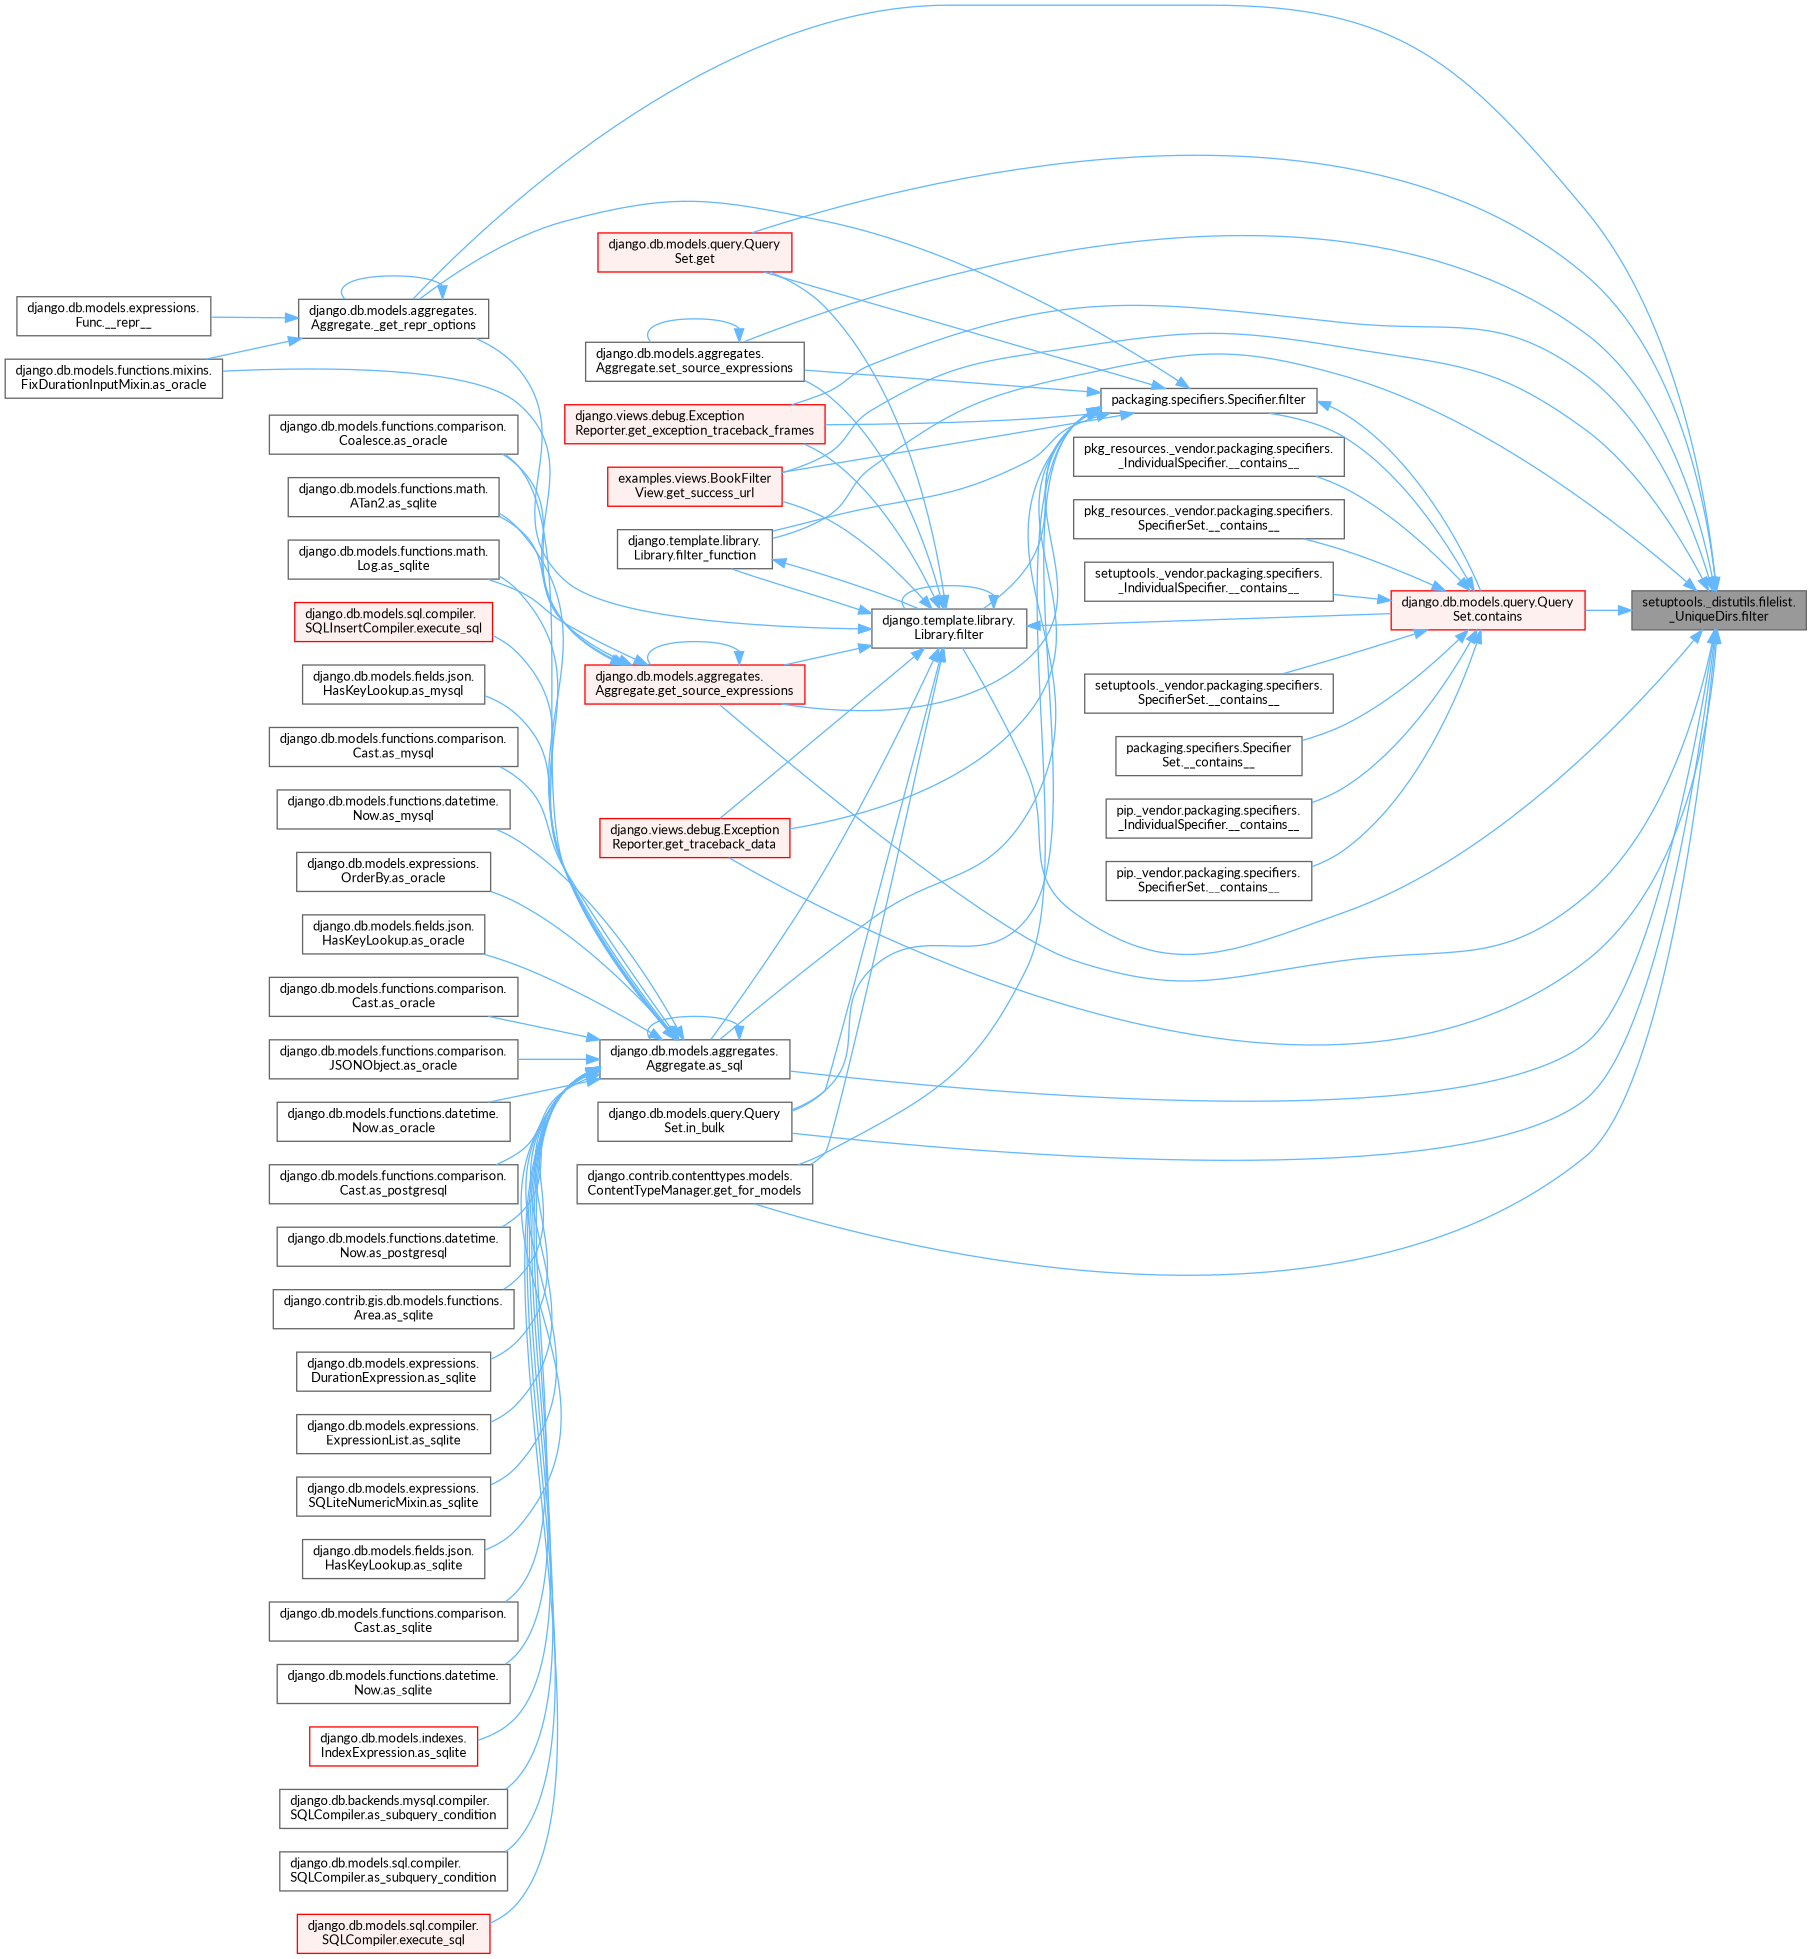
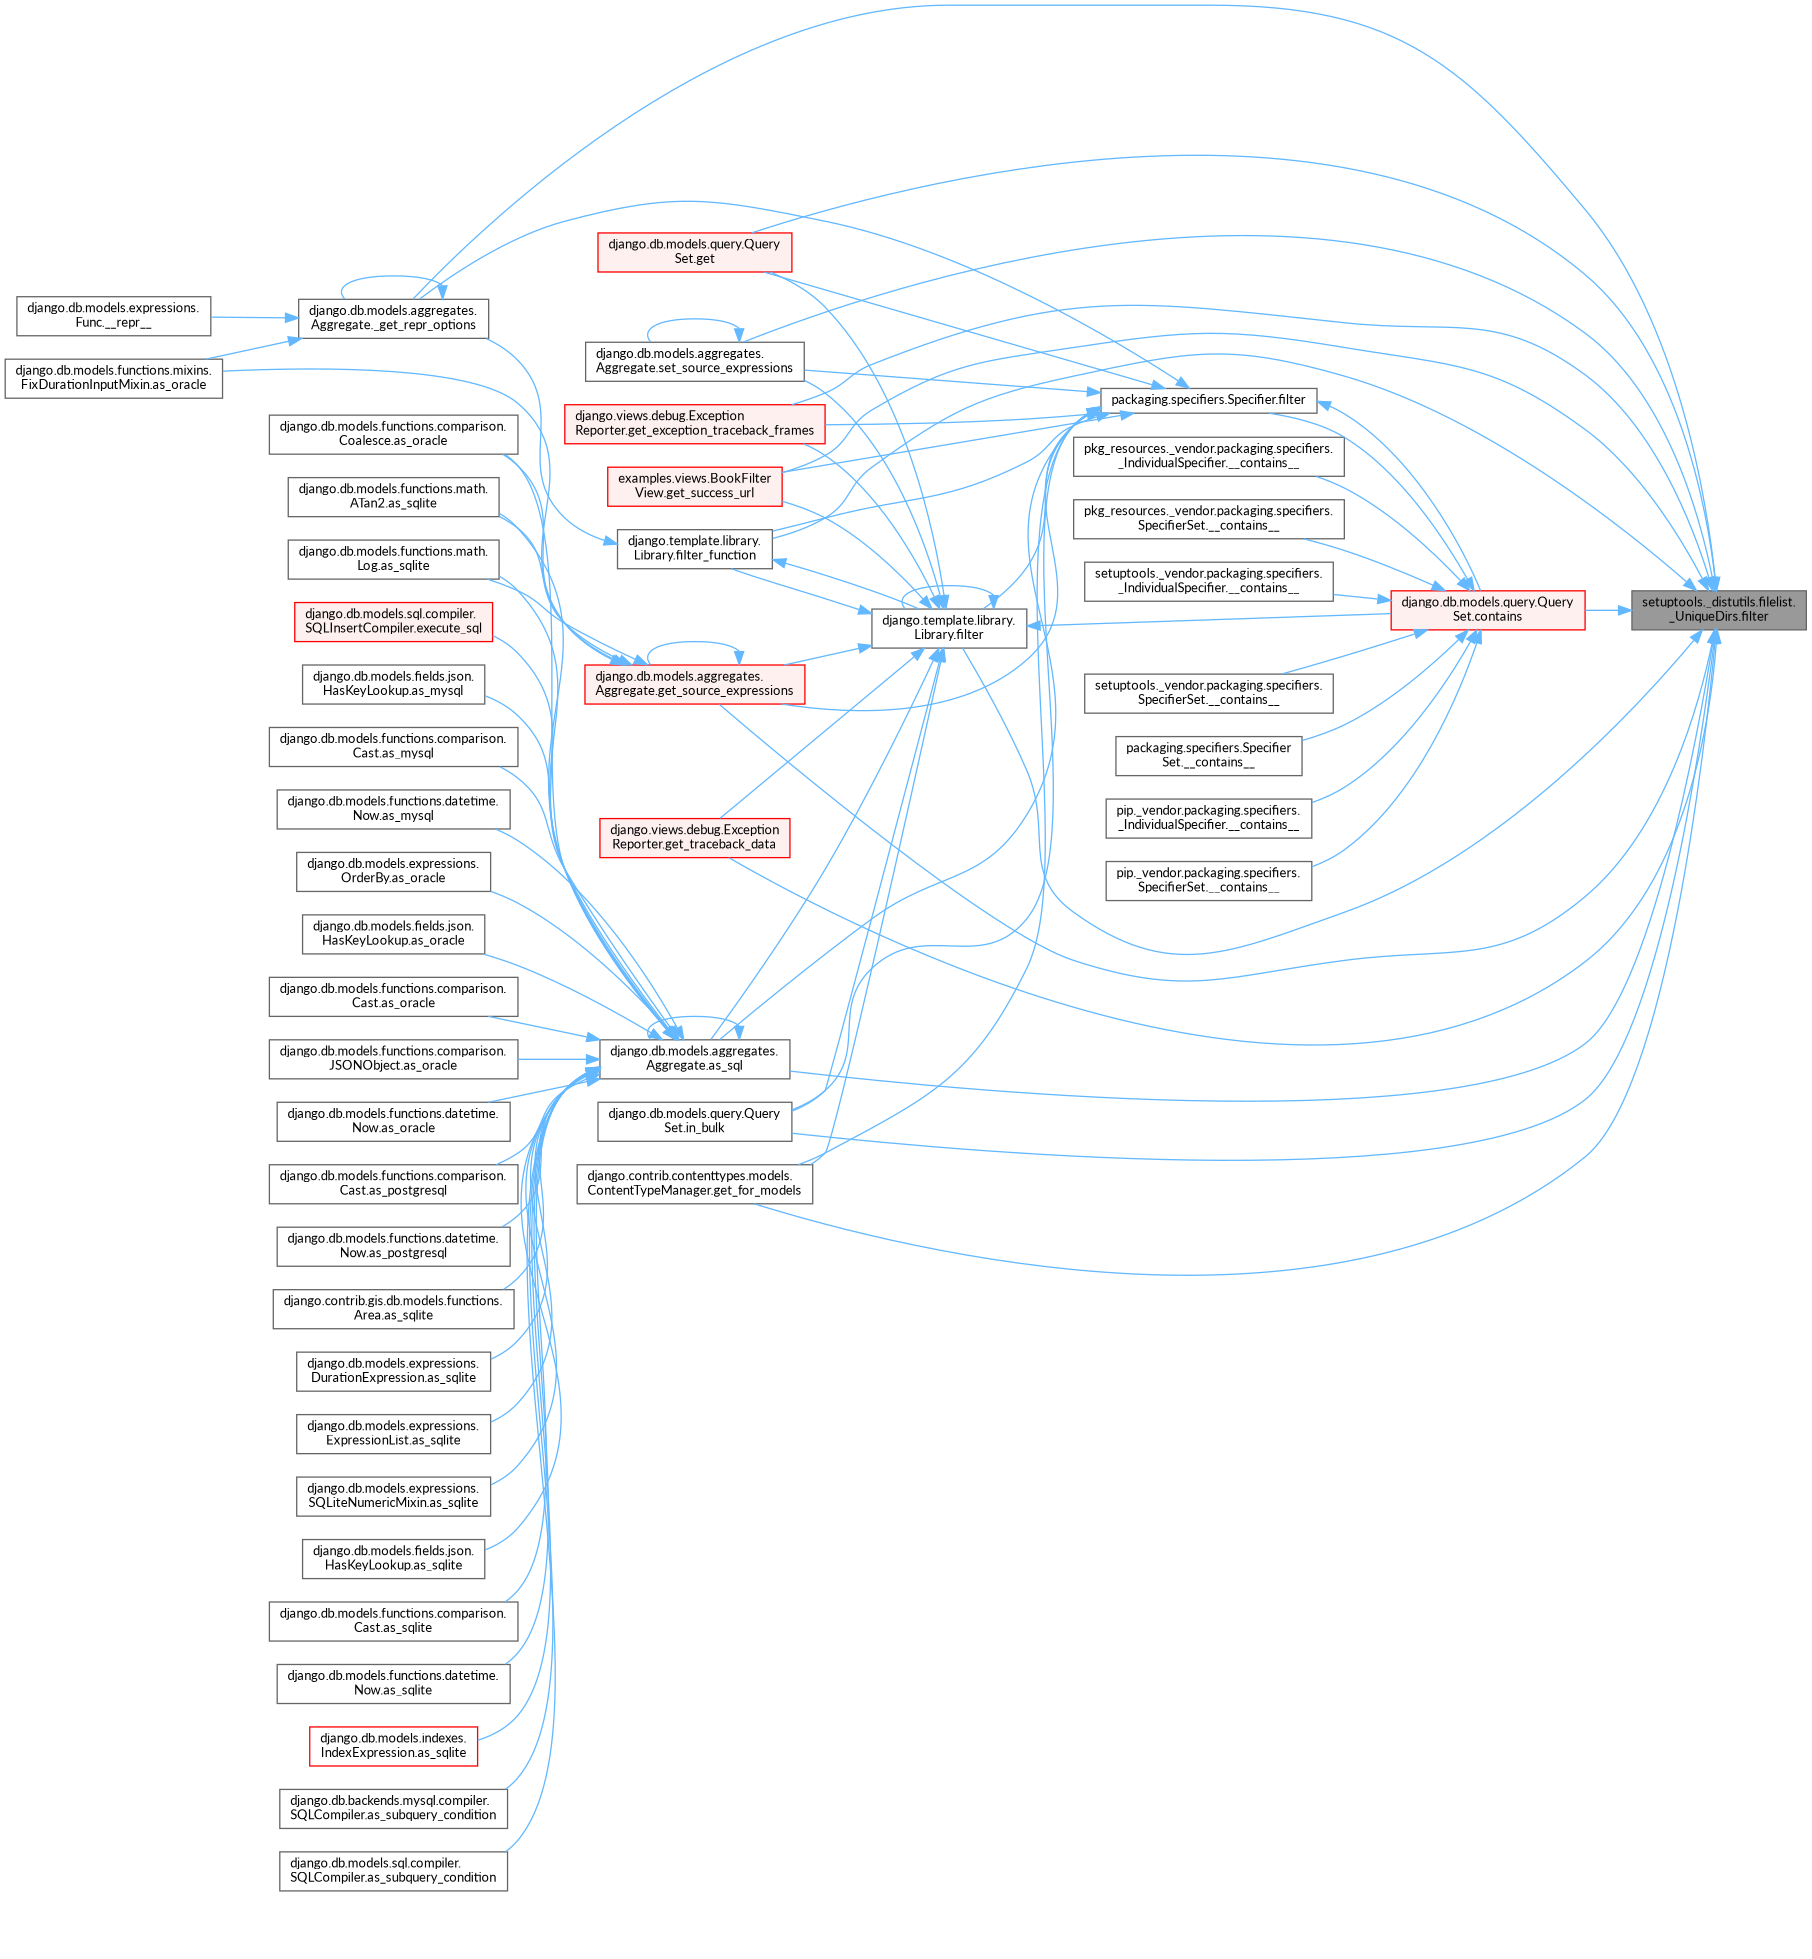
edge "django.db.models.aggregates. Aggregate._get_repr_options" -> "django.template.library. Library.filter": now "django.db.models.aggregates. Aggregate._get_repr_options" -> "django.template.library. Library.filter_function"
edge "django.views.debug.Exception Reporter.get_traceback_data" -> "packaging.specifiers.Specifier.filter": removed
node "django.db.models.sql.compiler. SQLCompiler.execute_sql": removed
